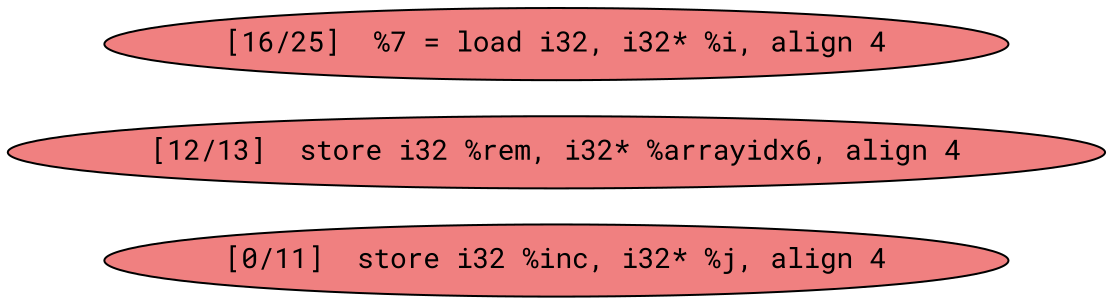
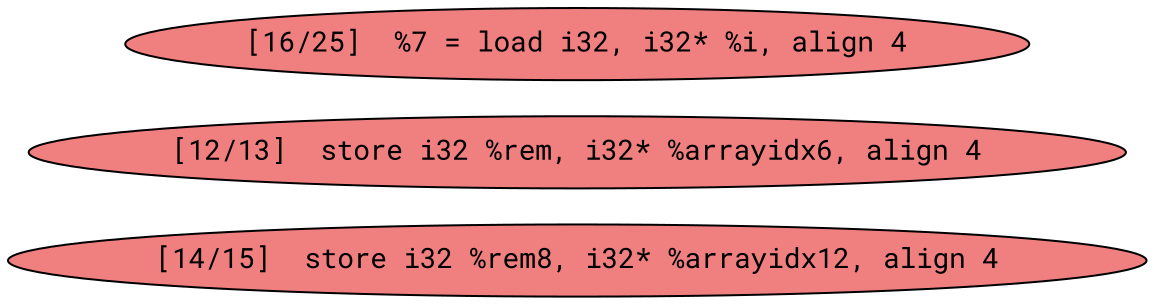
node "[0/11]  store i32 %inc, i32* %j, align 4": removed
node "[14/15]  store i32 %rem8, i32* %arrayidx12, align 4": added
